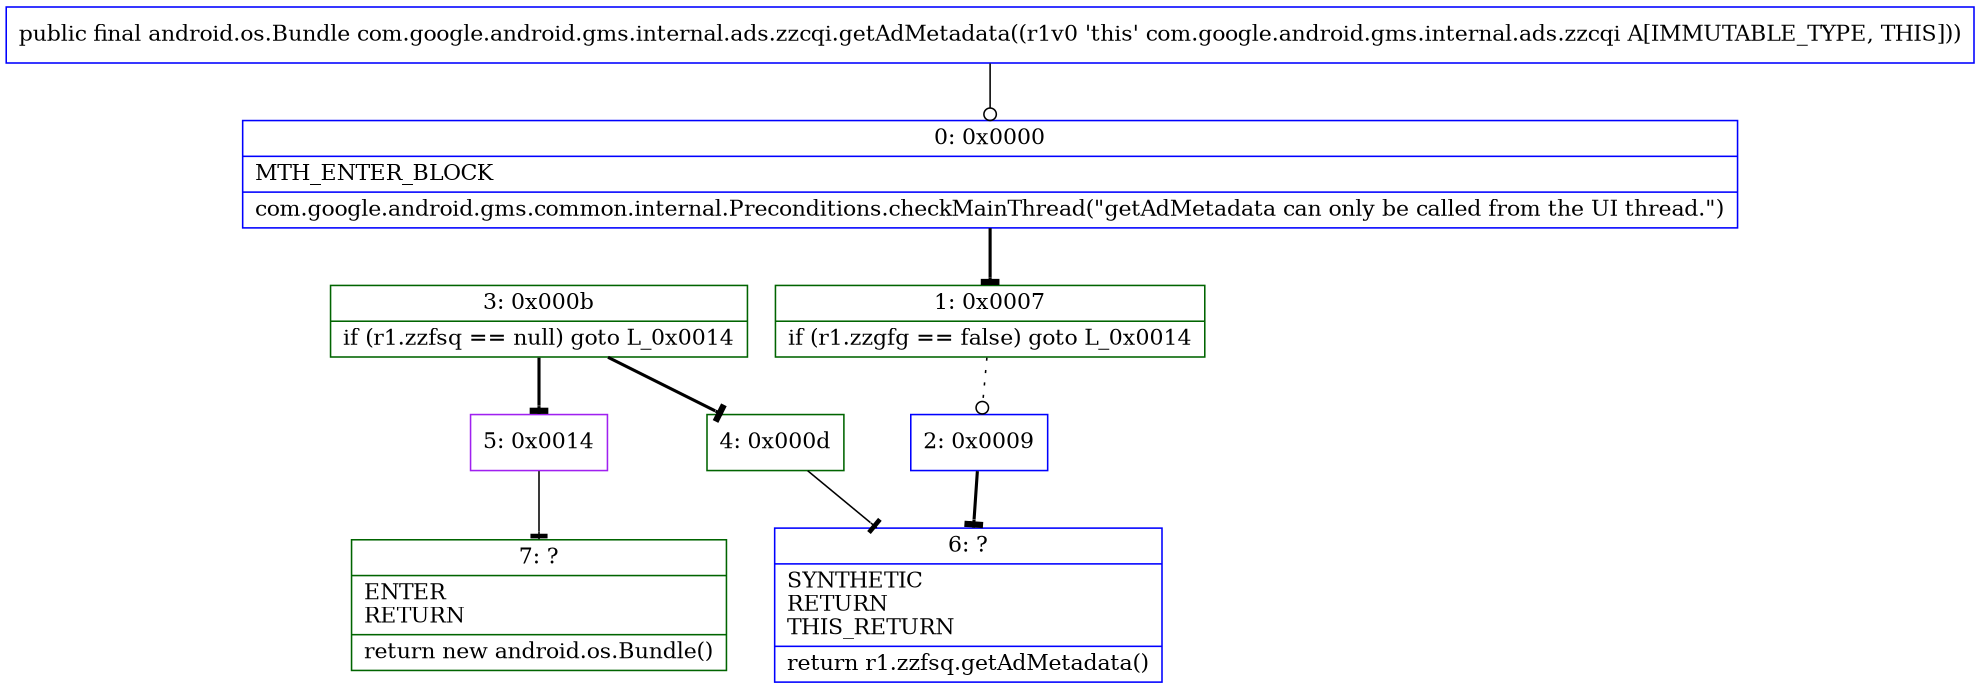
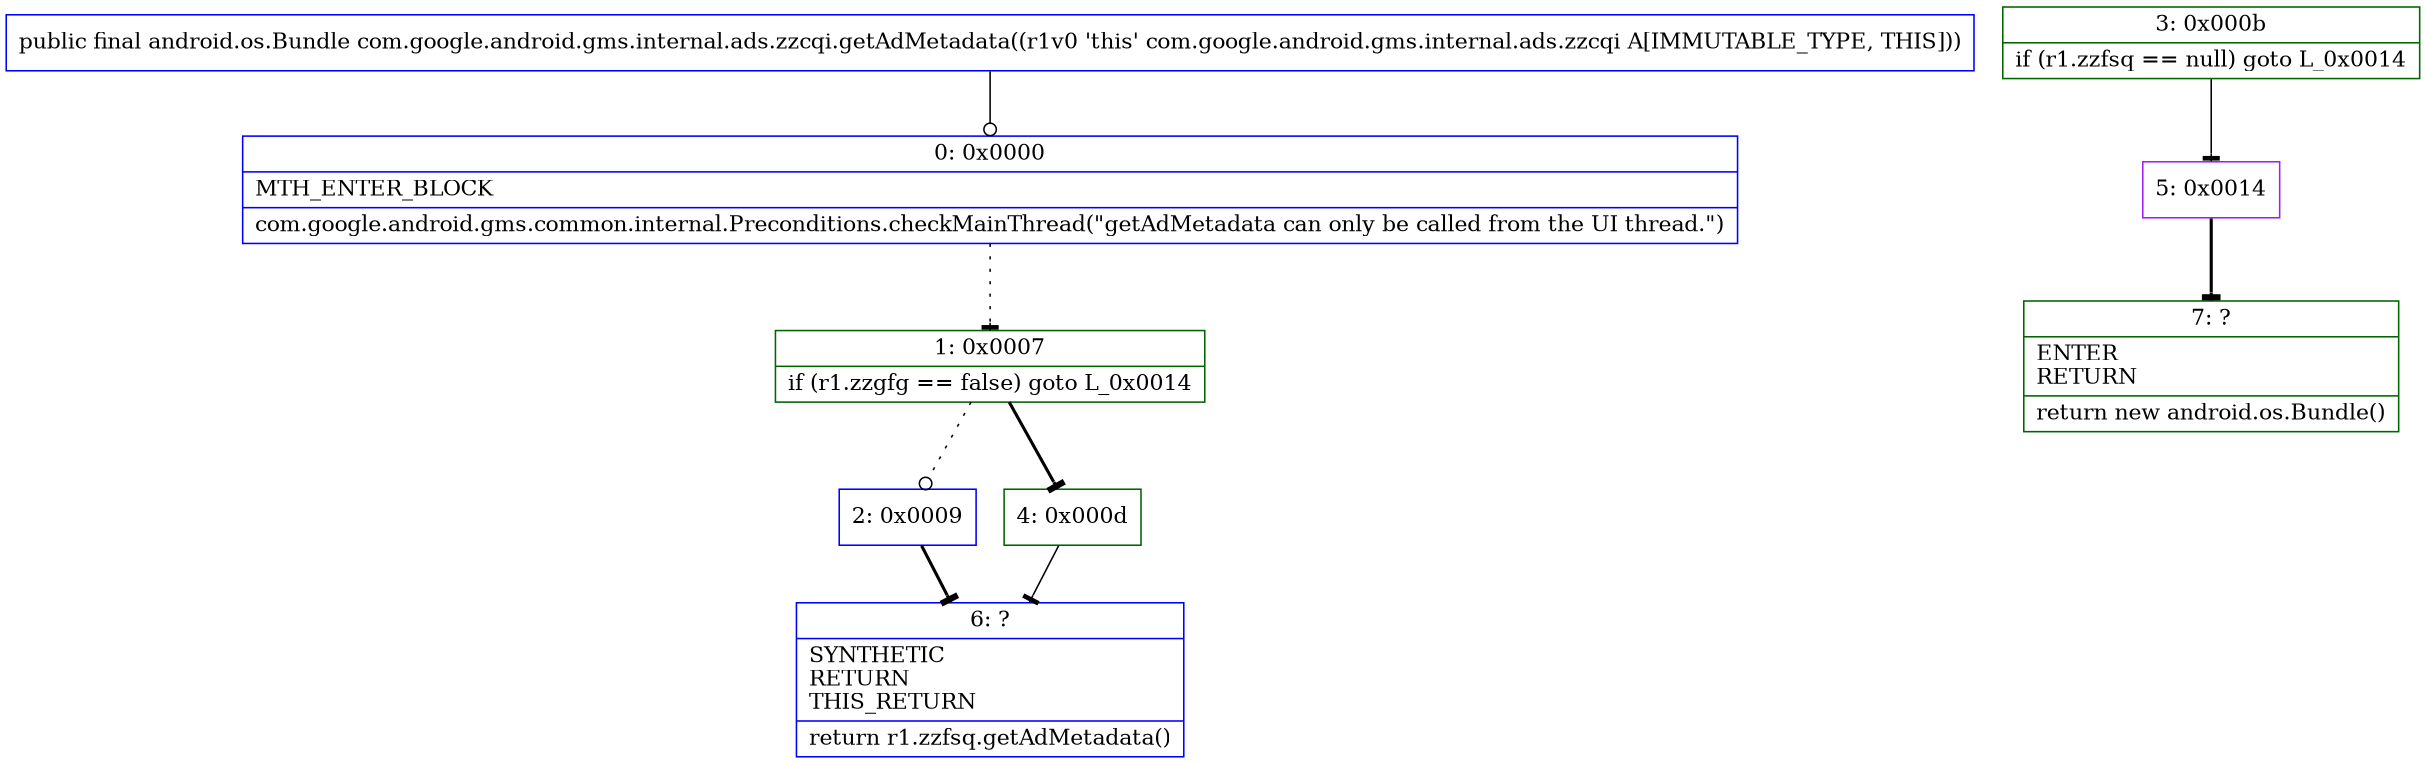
edge "0: 0x0000" -> "1: 0x0007": style bold -> dotted
edge "3: 0x000b" -> "5: 0x0014": style bold -> solid
edge "3: 0x000b" -> "4: 0x000d": now "1: 0x0007" -> "4: 0x000d"
edge "5: 0x0014" -> "7: ?": style solid -> bold
